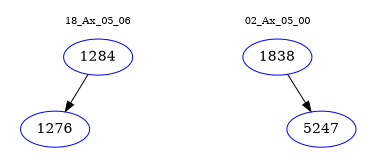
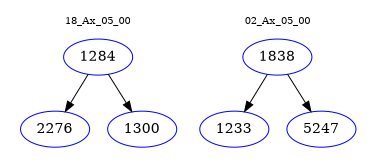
cluster "18_Ax_05_06": label "18_Ax_05_06" -> "18_Ax_05_00"
node "1276": label "1276" -> "2276"
node "1300": added
node "1233": added
